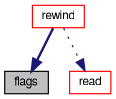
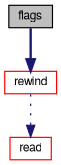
edge "rewind" -> "flags": reversed
